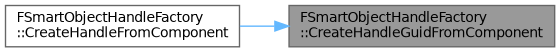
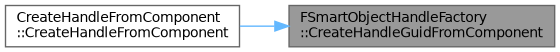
node "FSmartObjectHandleFactory ::CreateHandleFromComponent": label "FSmartObjectHandleFactory ::CreateHandleFromComponent" -> "CreateHandleFromComponent ::CreateHandleFromComponent"
